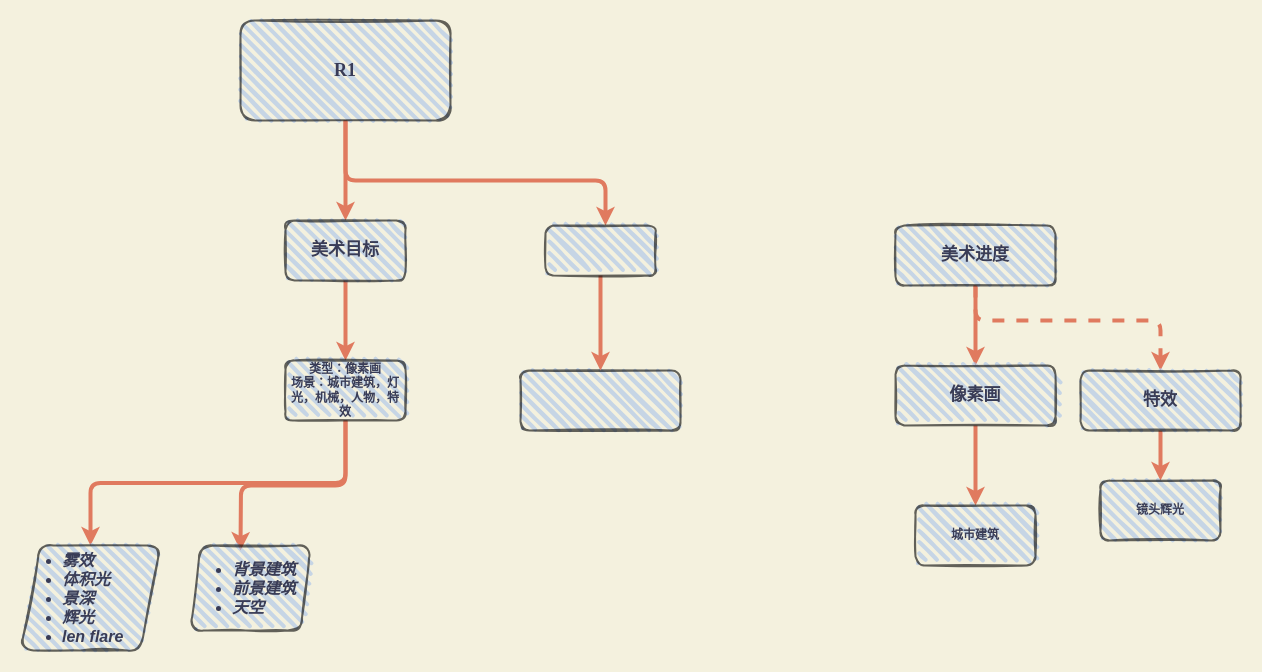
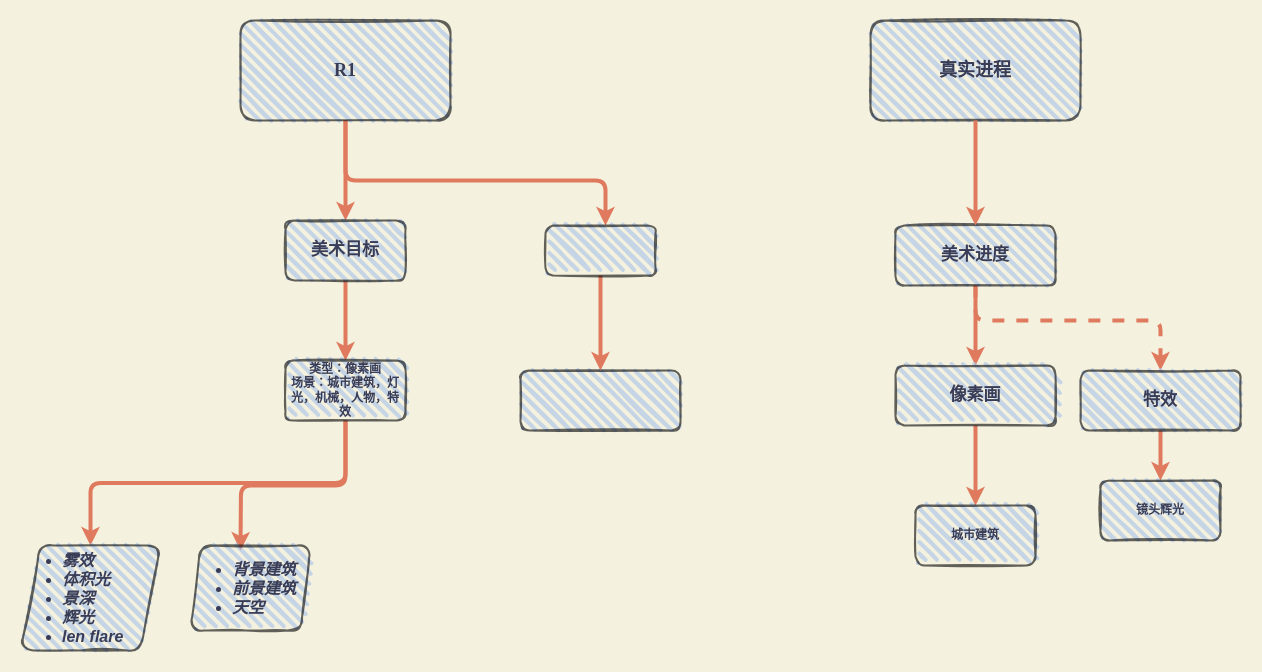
node "真实进程": added
edge "真实进程" -> "美术进度": added
